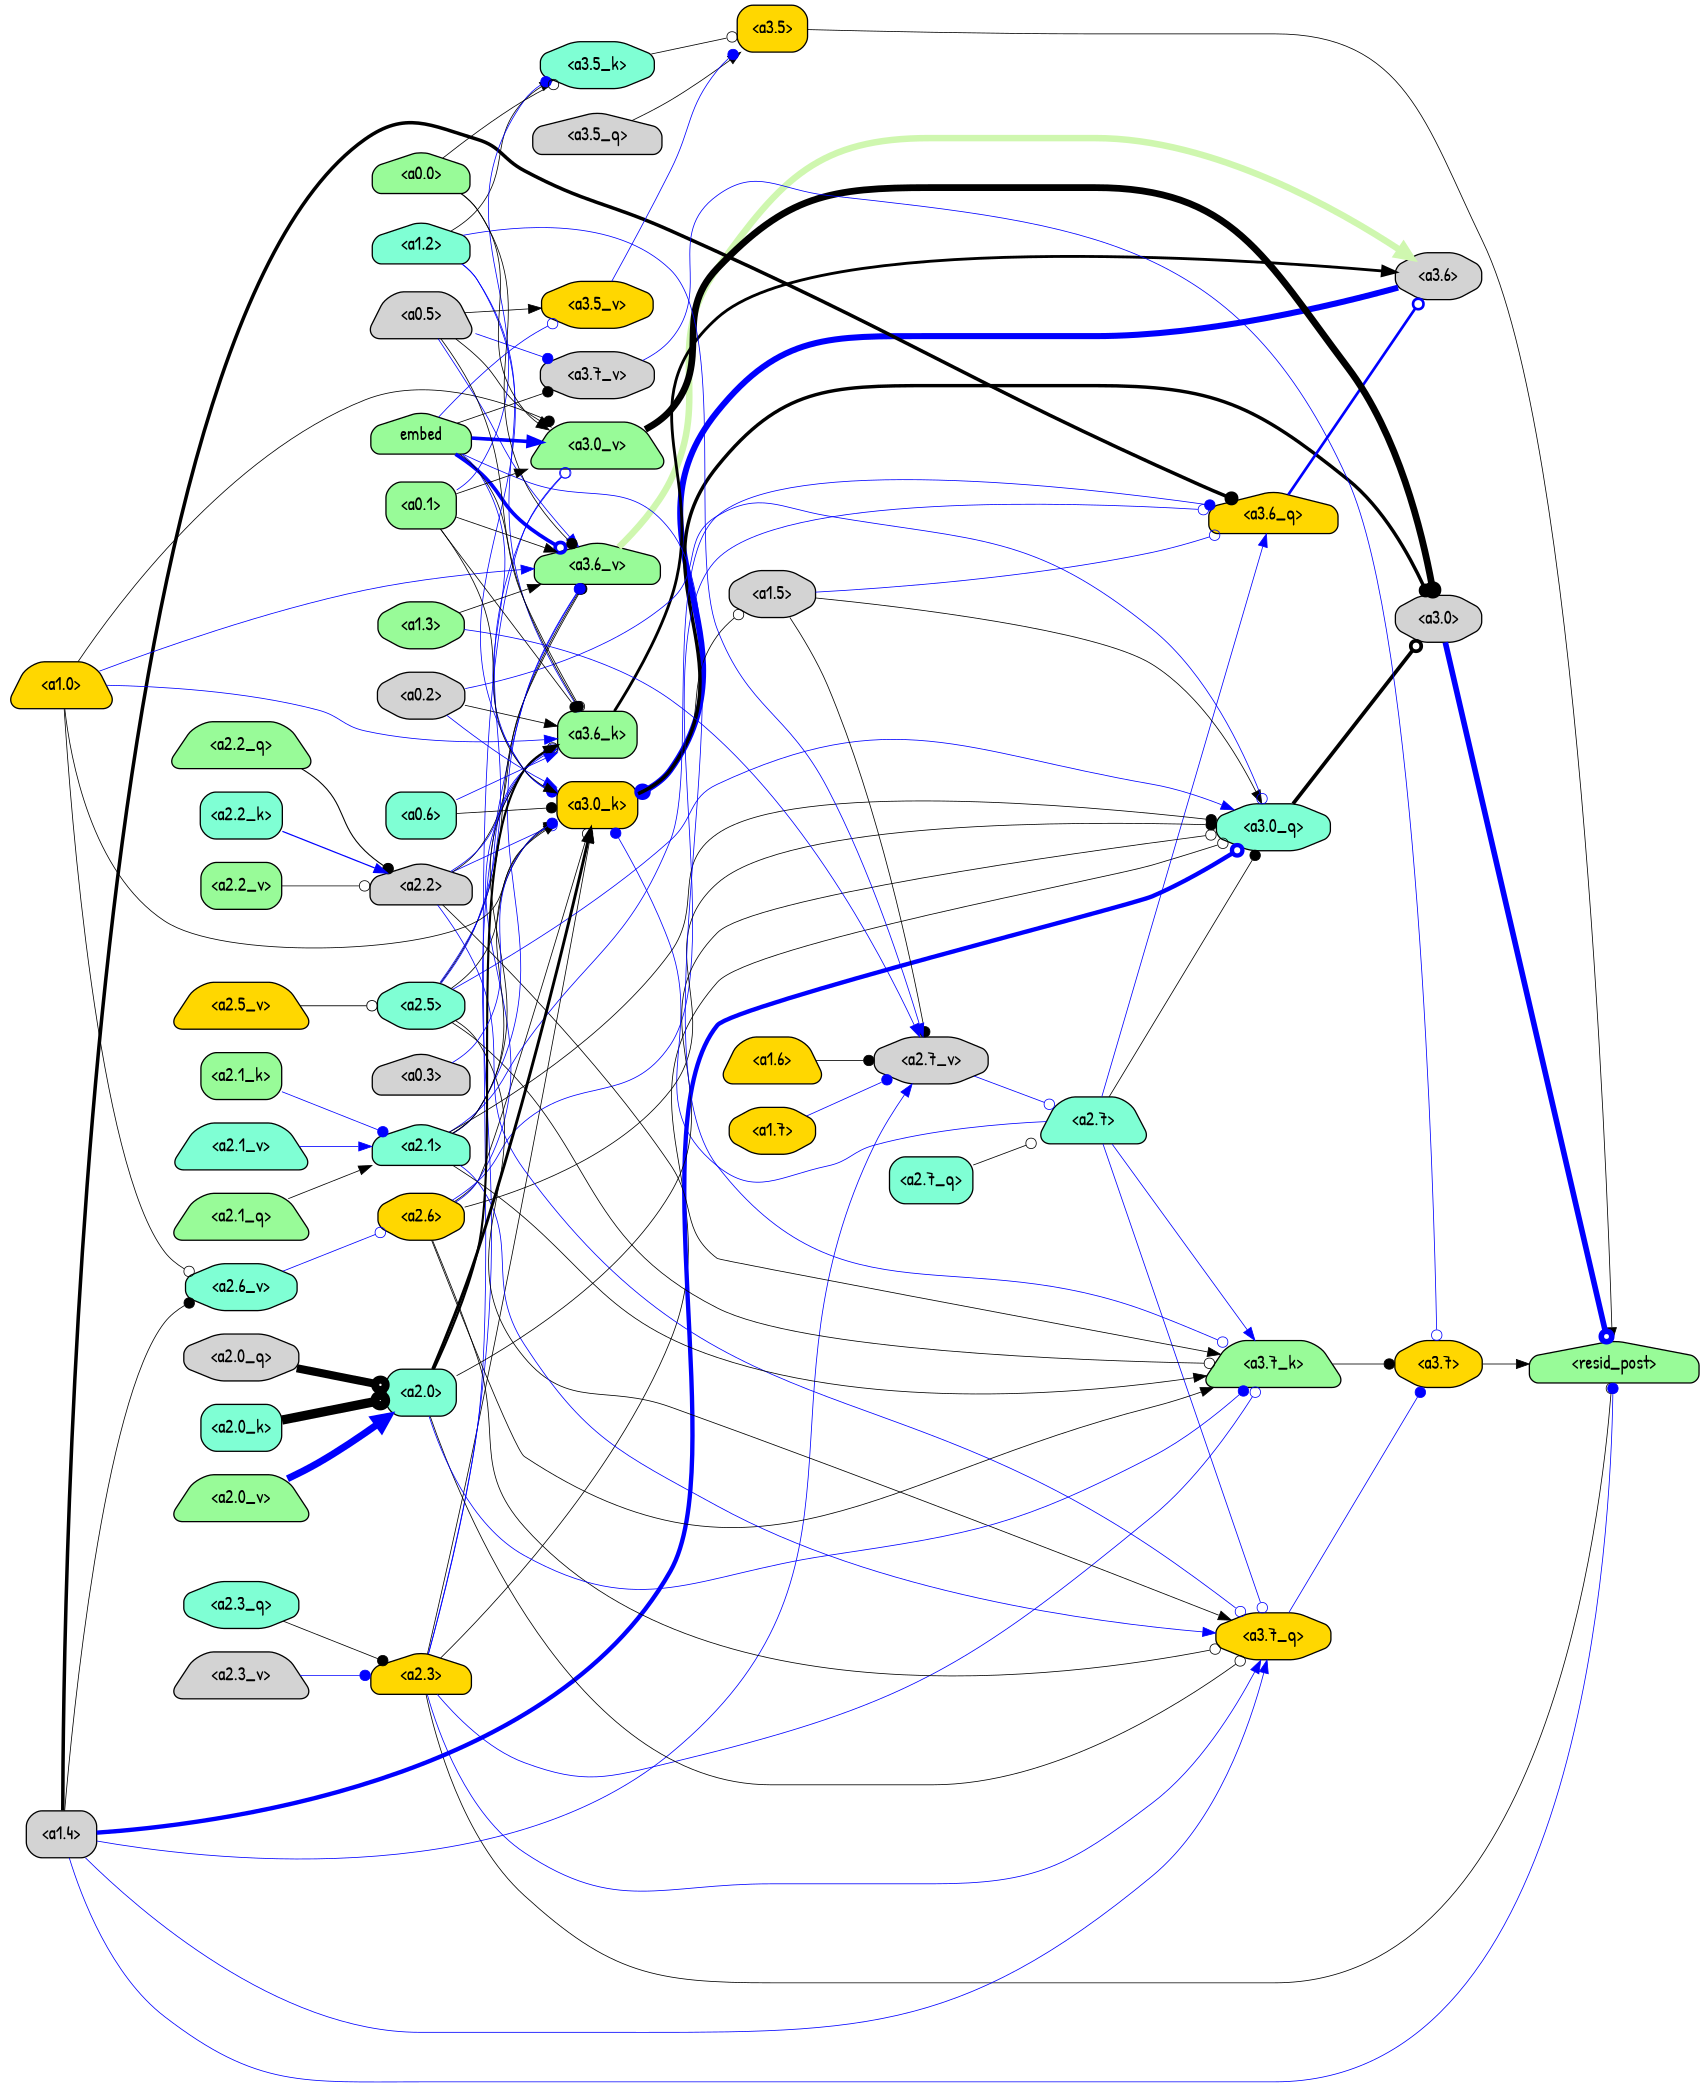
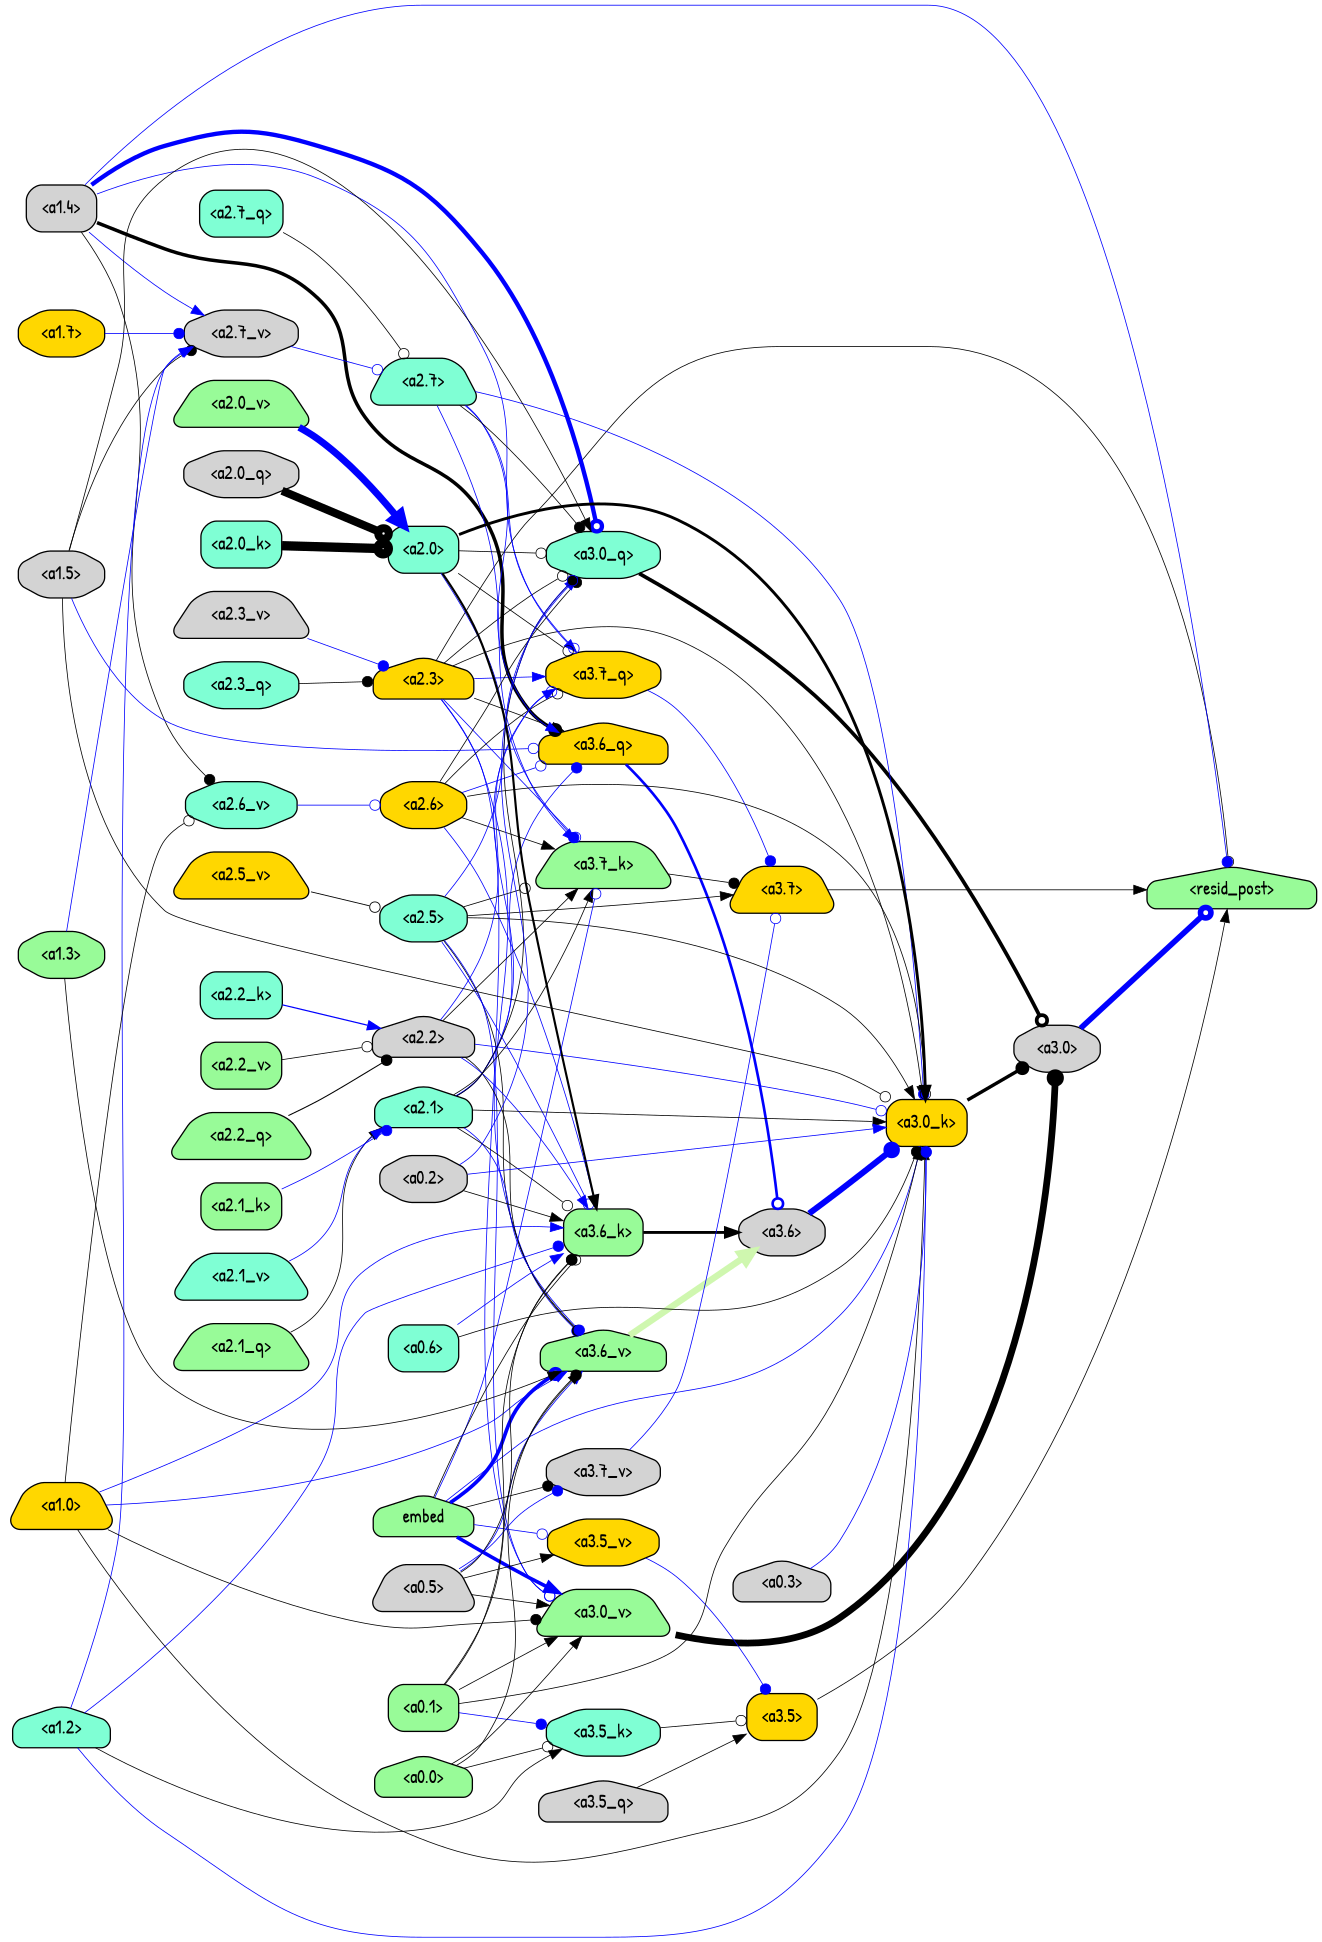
edge "<a3.0_k>" -> "<a1.5>": reversed
edge "<a2.3>" -> "<a3.6_q>": added
node "<a1.6>": removed
node "<a3.7>": shape octagon -> trapezium
edge "<a2.5>" -> "<a3.7_q>": now "<a2.5>" -> "<a3.7>"
